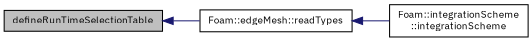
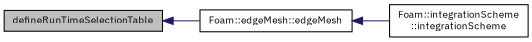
node "Foam::edgeMesh::readTypes": label "Foam::edgeMesh::readTypes" -> "Foam::edgeMesh::edgeMesh"
